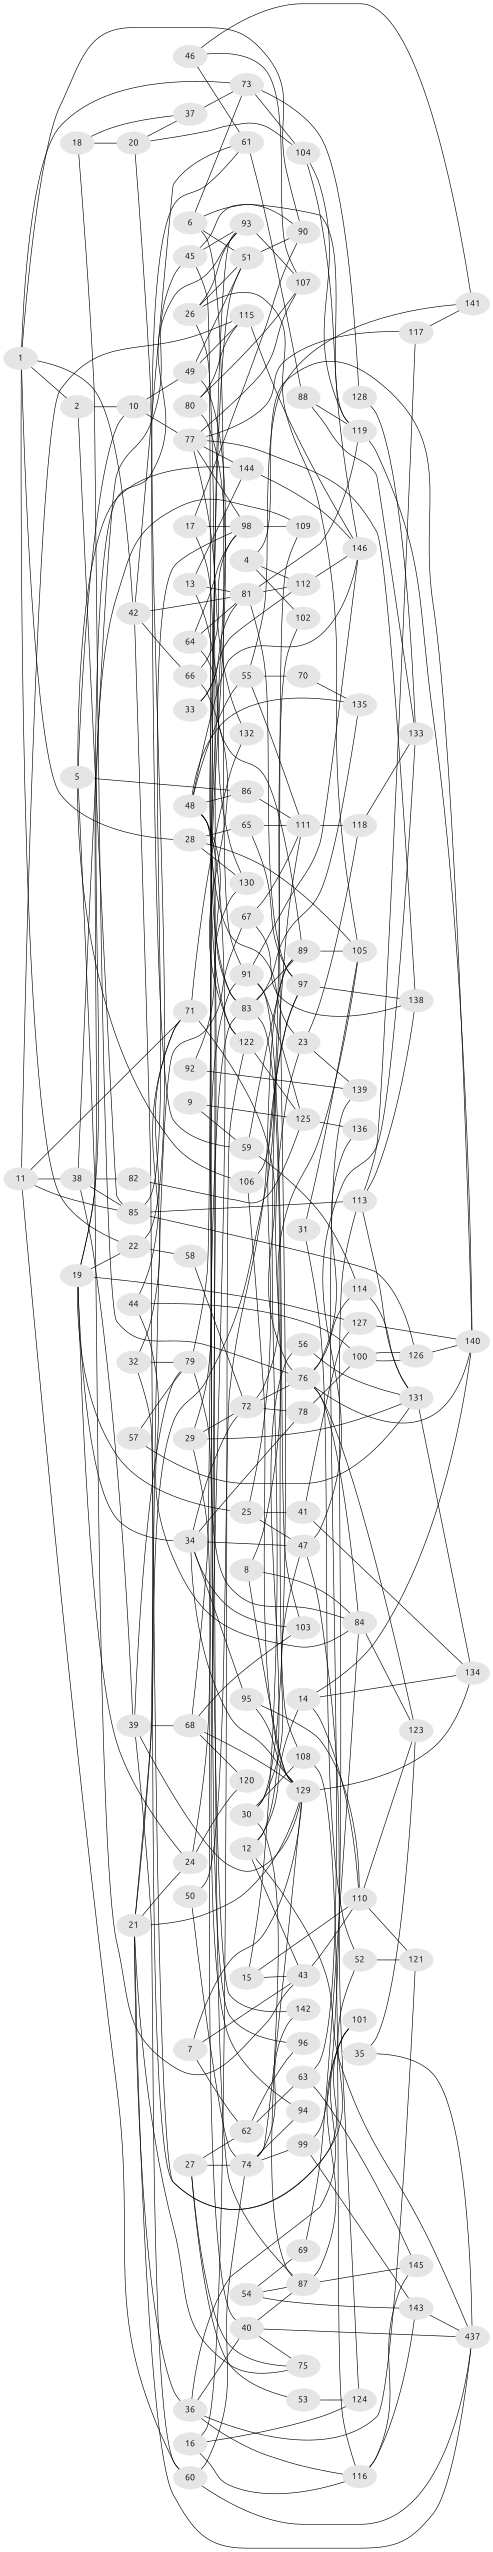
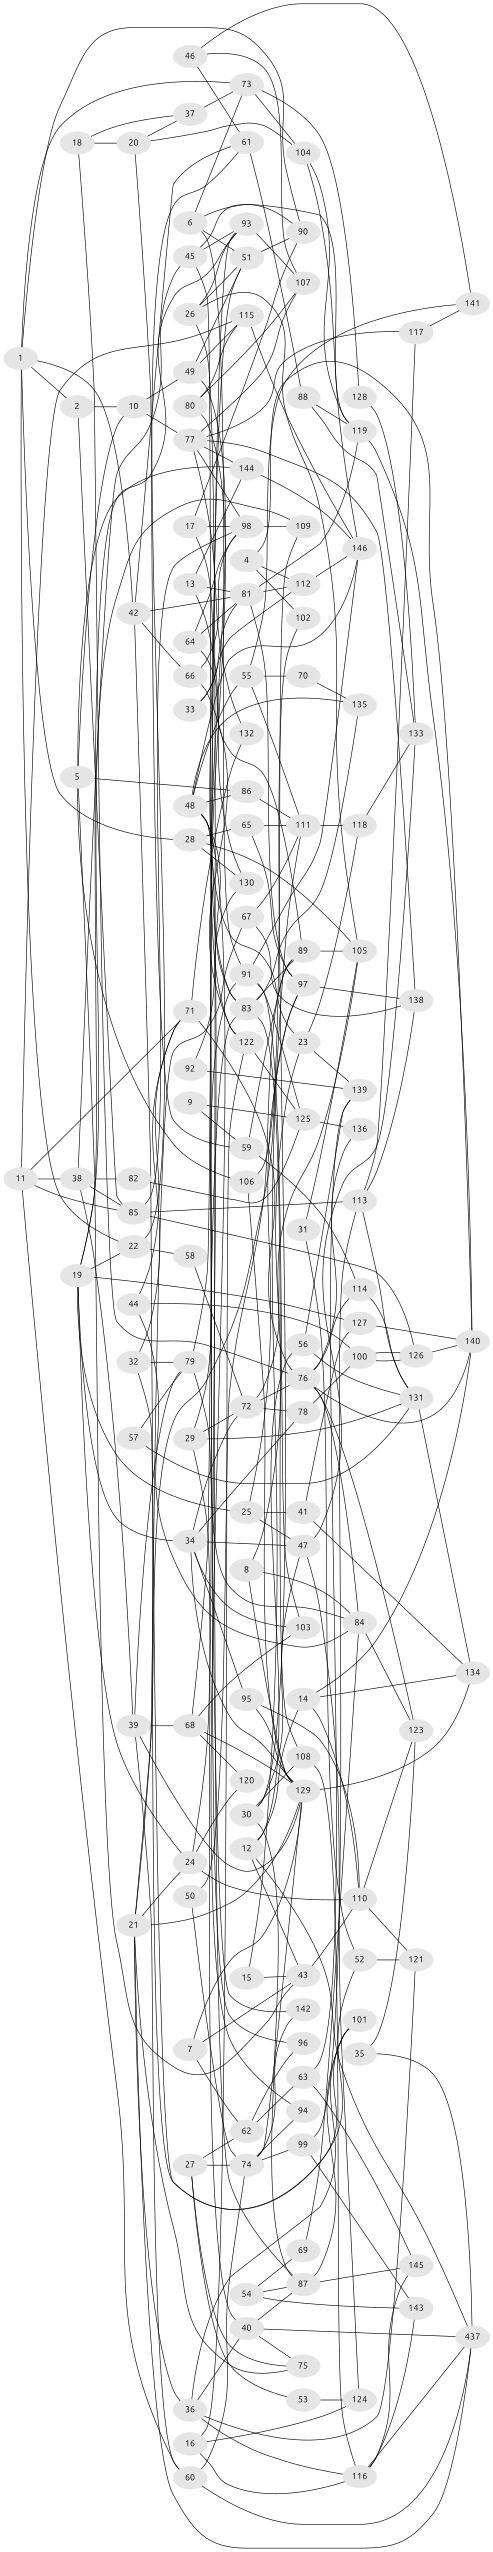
edge "139" -- "56": added
edge "110" -- "15": now "110" -- "24"
edge "143" -- "437": now "116" -- "437"
